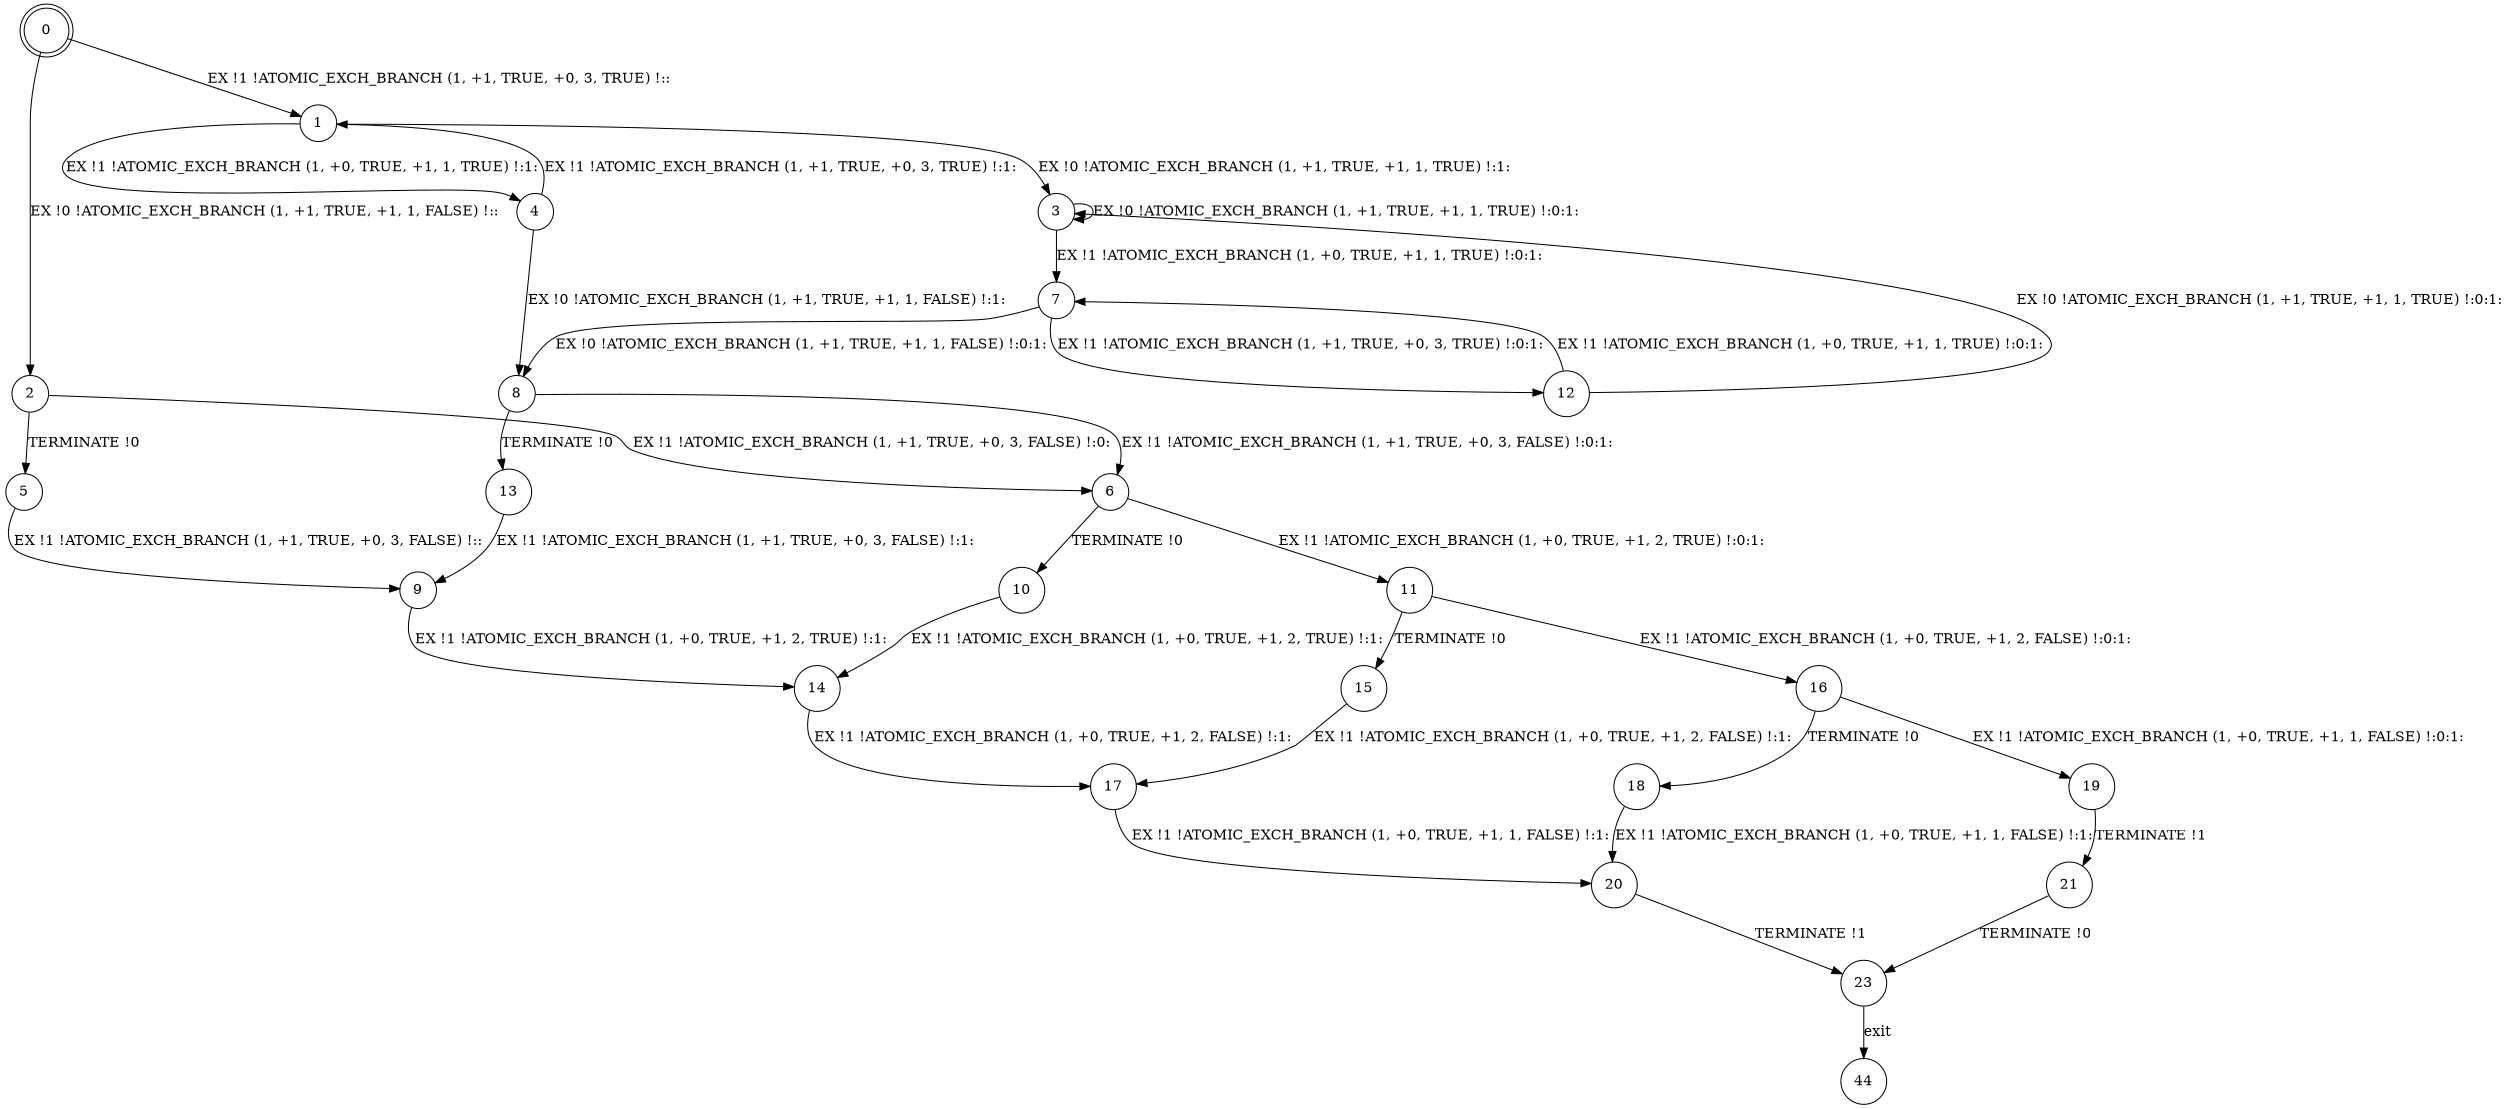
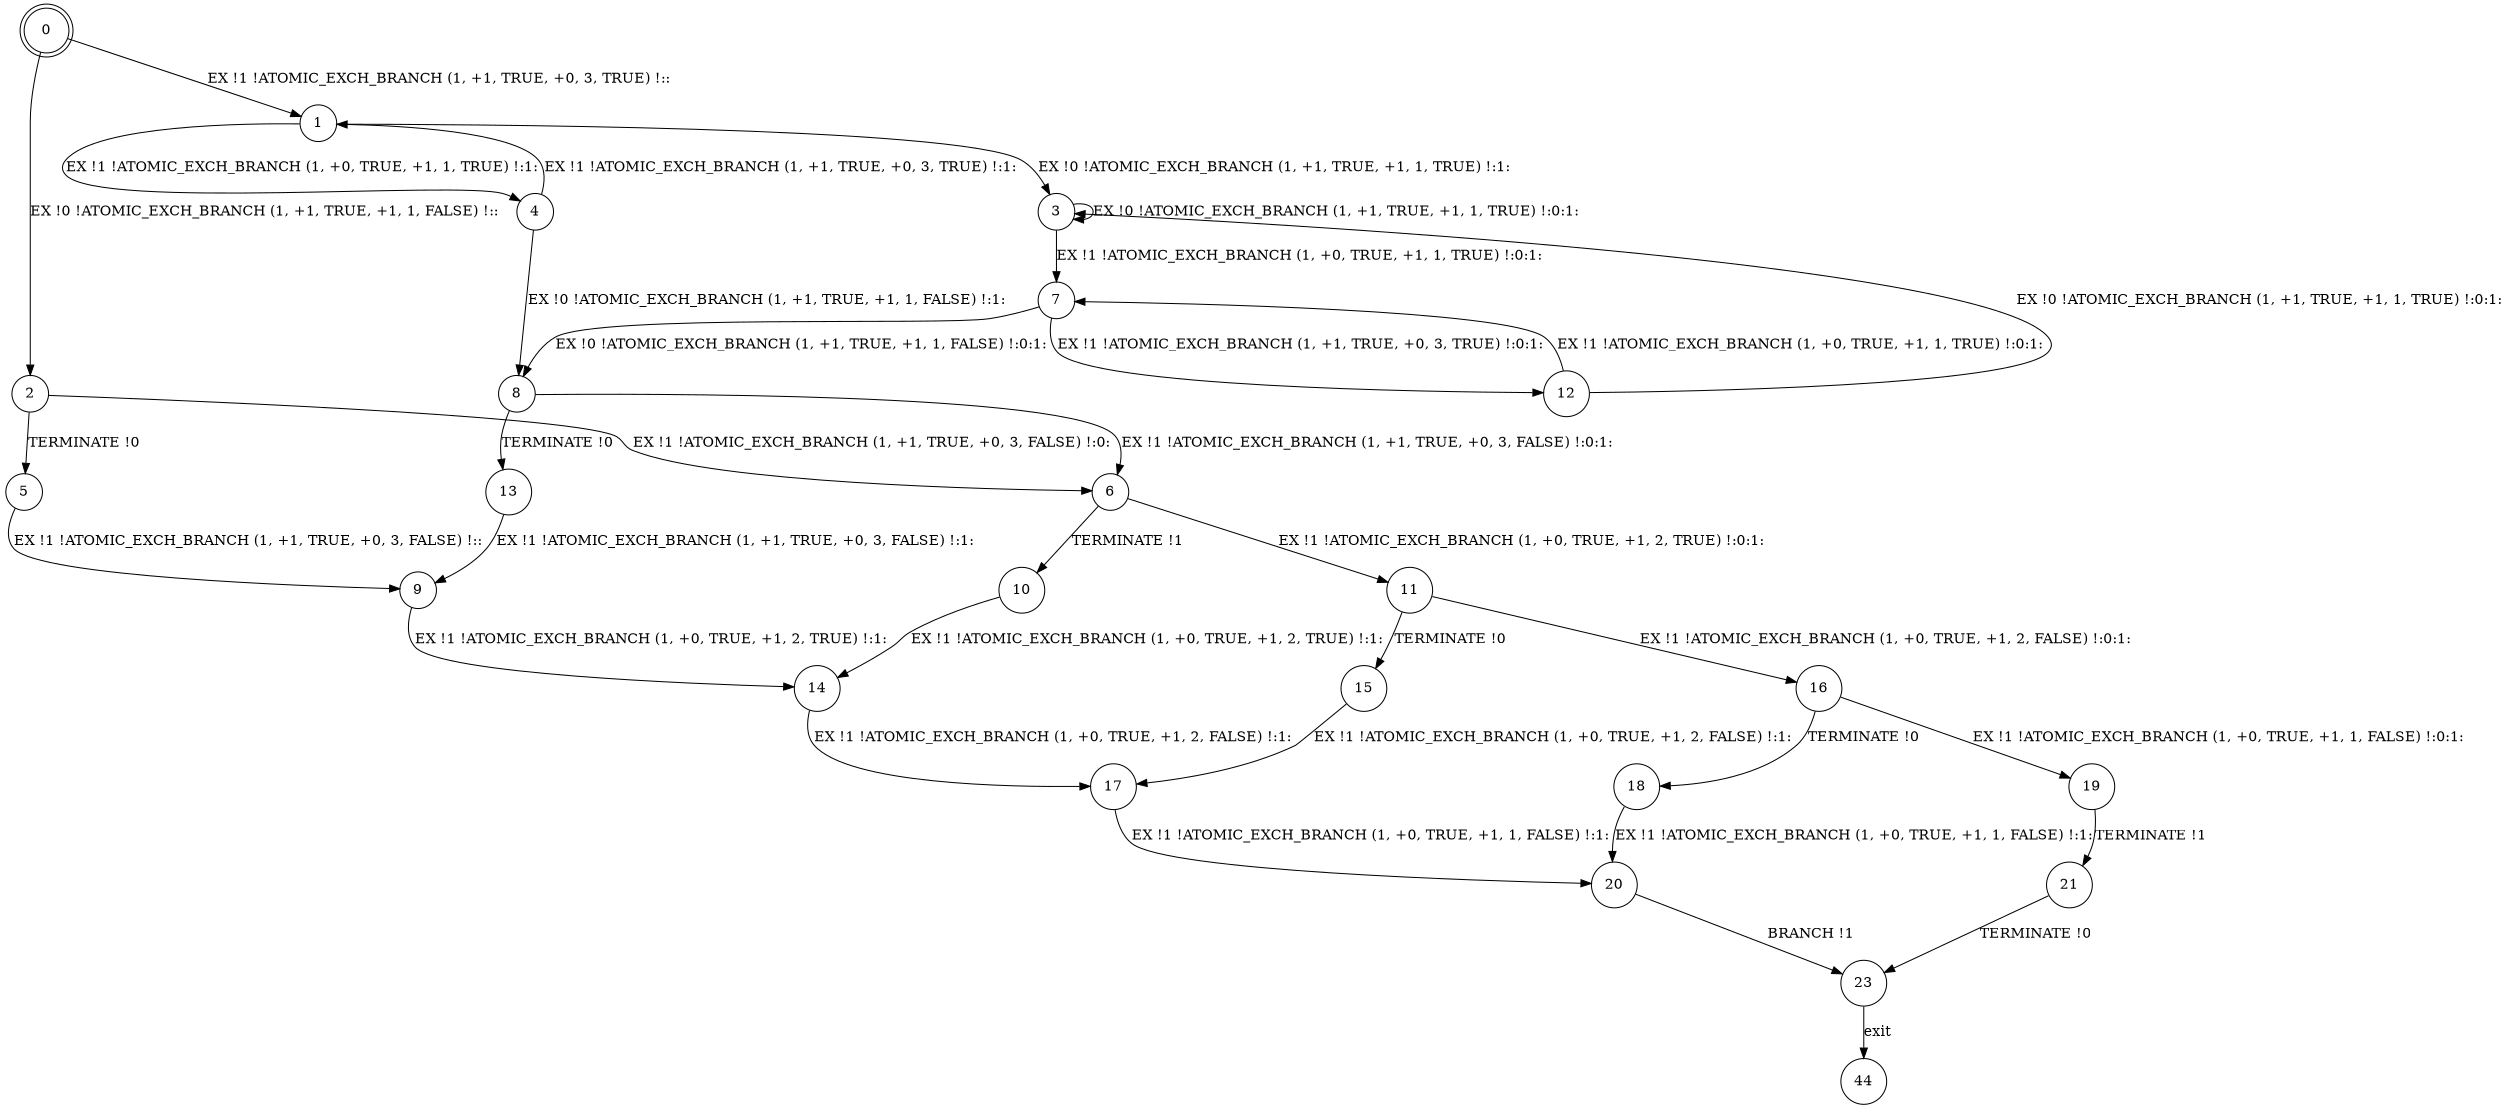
edge "6" -> "10": label "TERMINATE !0" -> "TERMINATE !1"
edge "20" -> "23": label "TERMINATE !1" -> "BRANCH !1"
